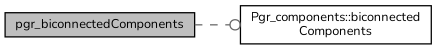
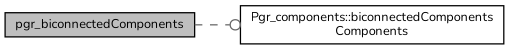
node "Pgr_components::biconnected Components": label "Pgr_components::biconnected Components" -> "Pgr_components::biconnectedComponents Components"
